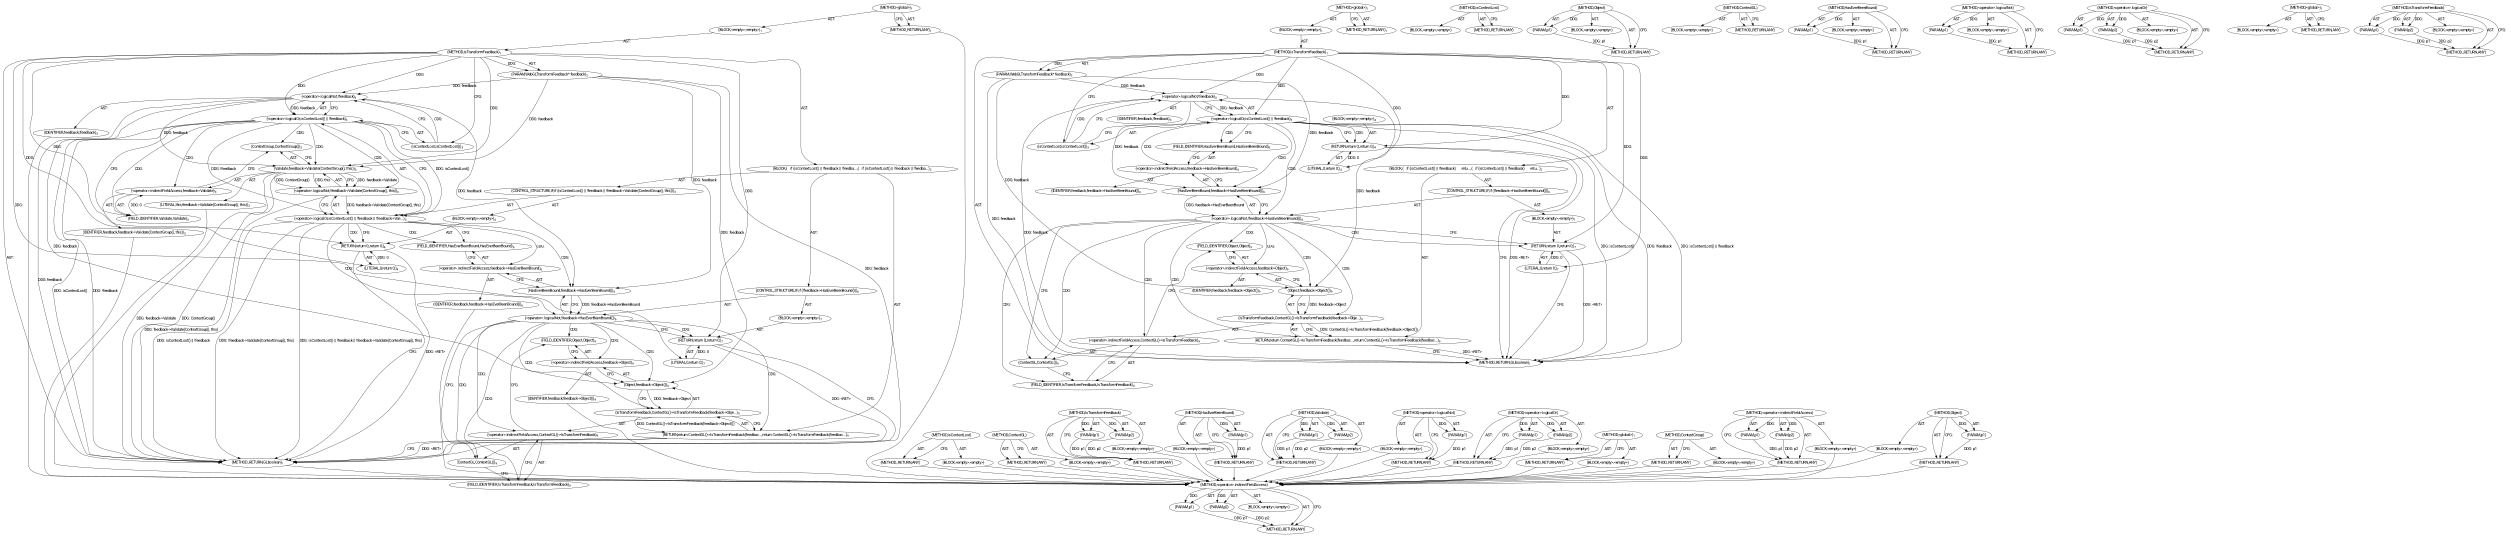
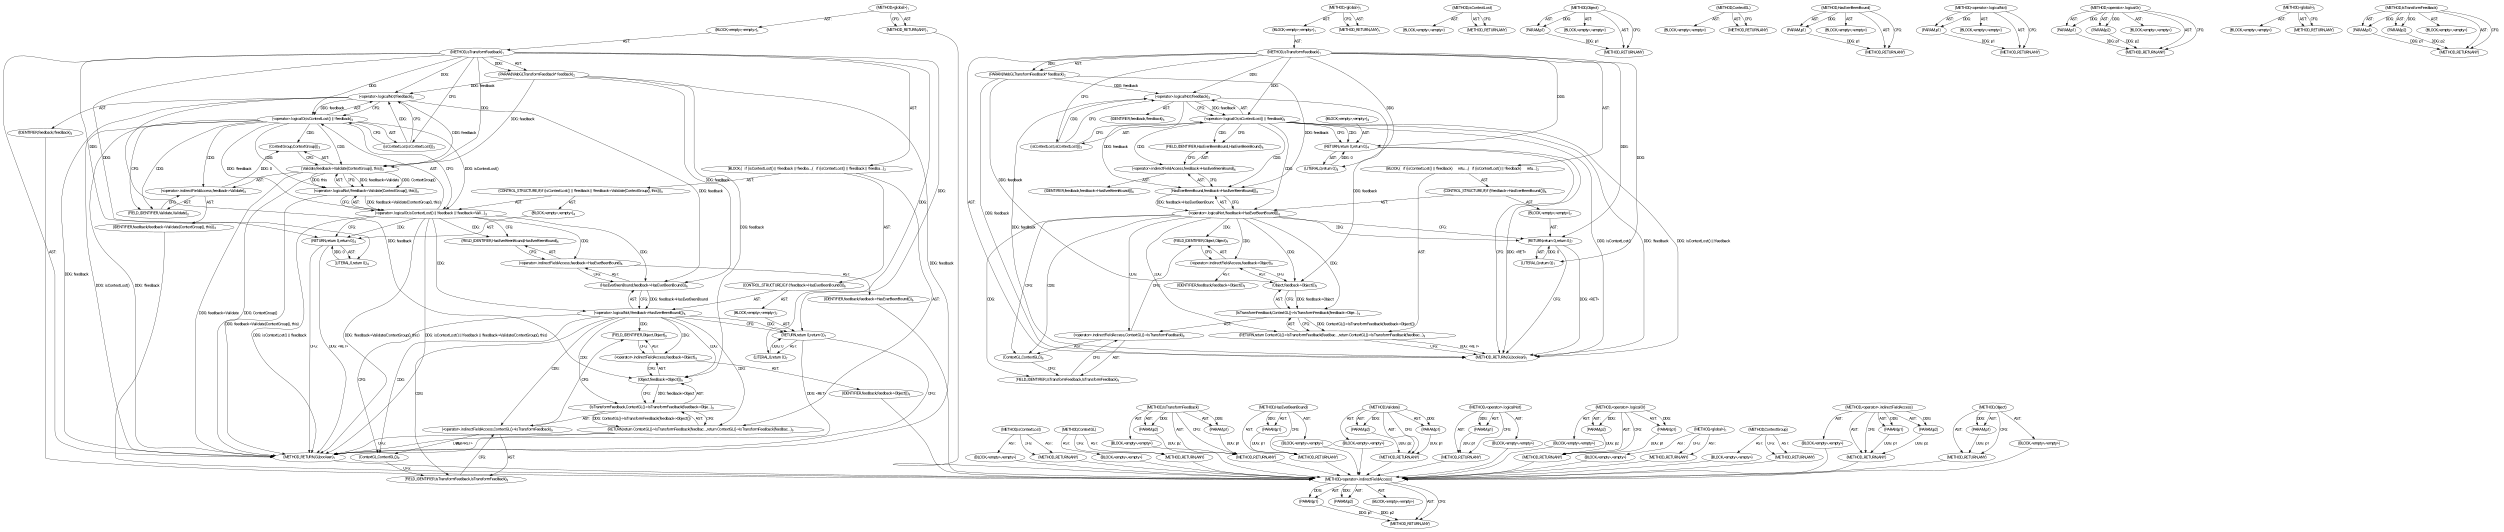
edge "(<operator>.indirectFieldAccess,feedback->Validate)" -> "(ContextGroup,ContextGroup())": label "CFG: " -> "DDG: 0"
edge "(FIELD_IDENTIFIER,Validate,Validate)" -> "(<operator>.indirectFieldAccess,feedback->Validate)": label "DDG: 0" -> "CFG: "
node "(LITERAL,this,feedback->Validate(ContextGroup(), this))": removed
